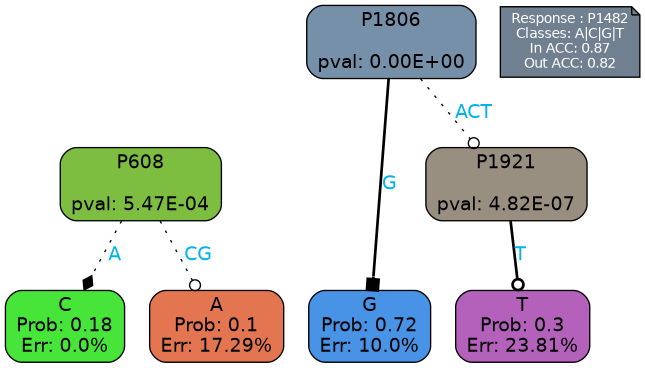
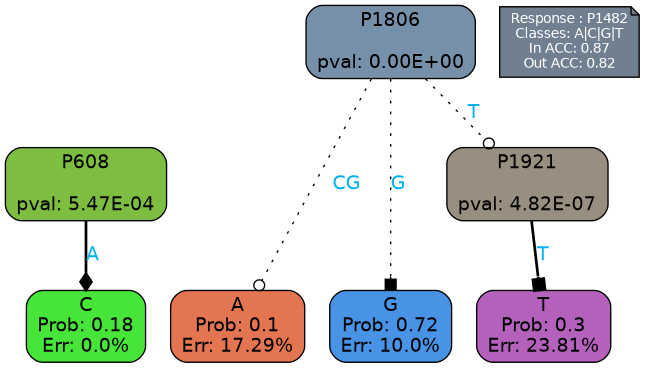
edge "P1806 pval: 0.00E+00" -> "P1921 pval: 4.82E-07": label "ACT" -> "T"
edge "P1806 pval: 0.00E+00" -> "G Prob: 0.72 Err: 10.0%": style bold -> dotted
edge "P608 pval: 5.47E-04" -> "C Prob: 0.18 Err: 0.0%": style dotted -> bold
edge "P1921 pval: 4.82E-07" -> "T Prob: 0.3 Err: 23.81%": arrowhead odot -> box
edge "P608 pval: 5.47E-04" -> "A Prob: 0.1 Err: 17.29%": now "P1806 pval: 0.00E+00" -> "A Prob: 0.1 Err: 17.29%"
